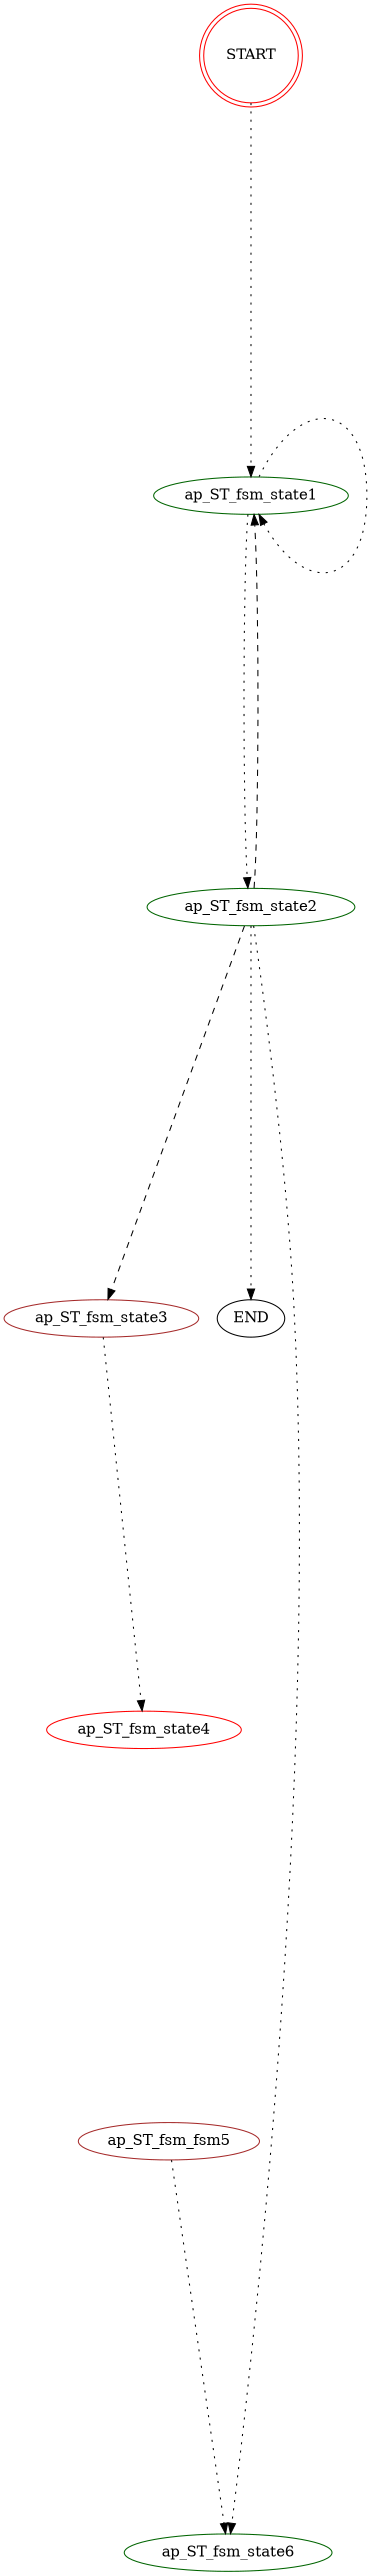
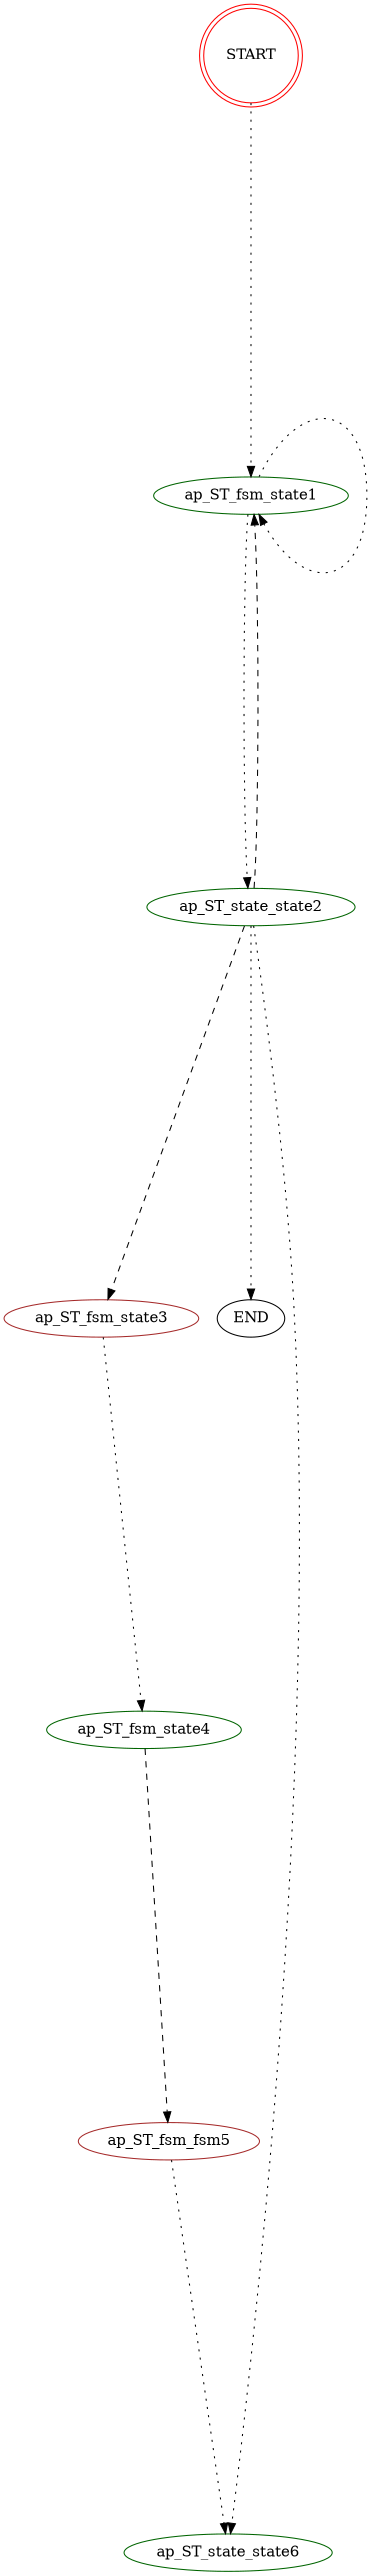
node "ap_ST_fsm_state2": label "ap_ST_fsm_state2" -> "ap_ST_state_state2"
node "ap_ST_fsm_state4": color red -> darkgreen
edge "ap_ST_fsm_state4" -> "ap_ST_fsm_fsm5": added
node "ap_ST_fsm_state6": label "ap_ST_fsm_state6" -> "ap_ST_state_state6"
